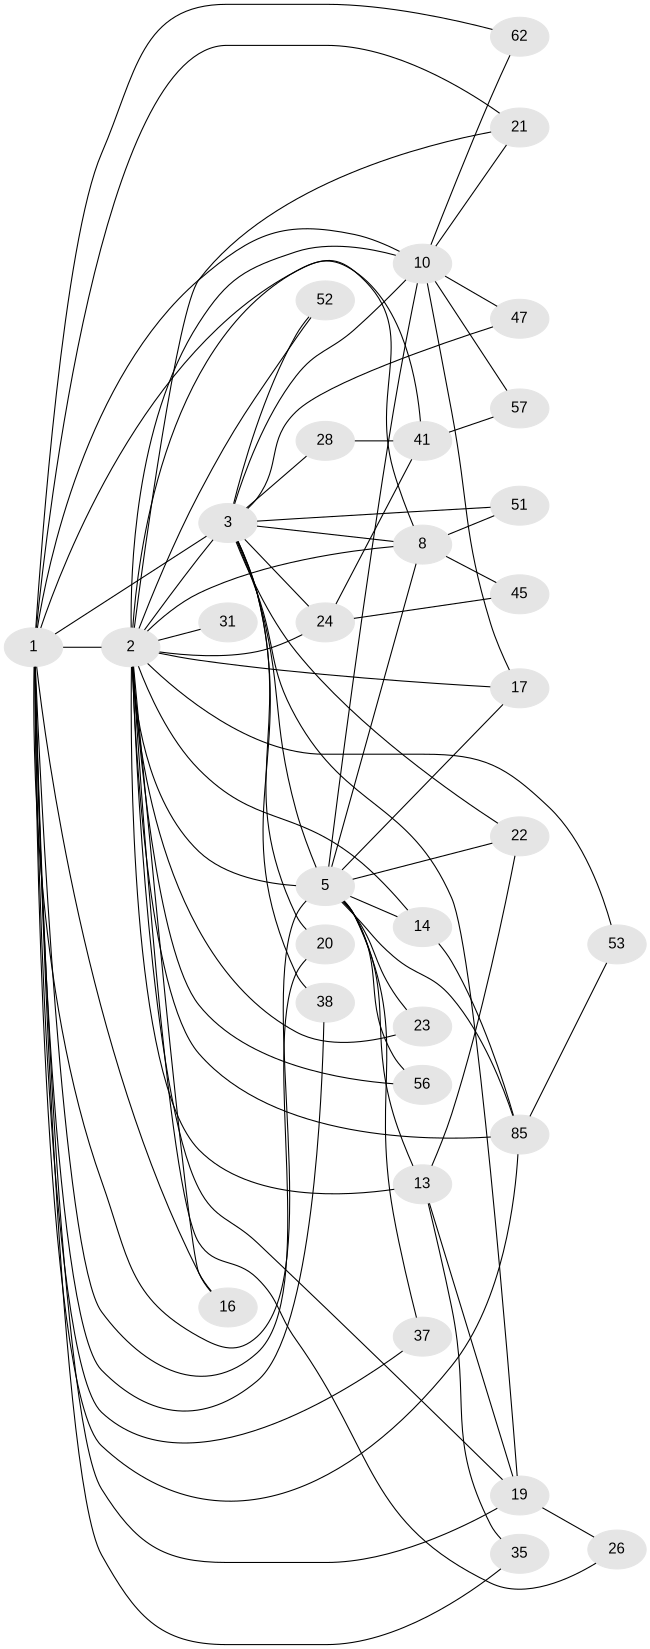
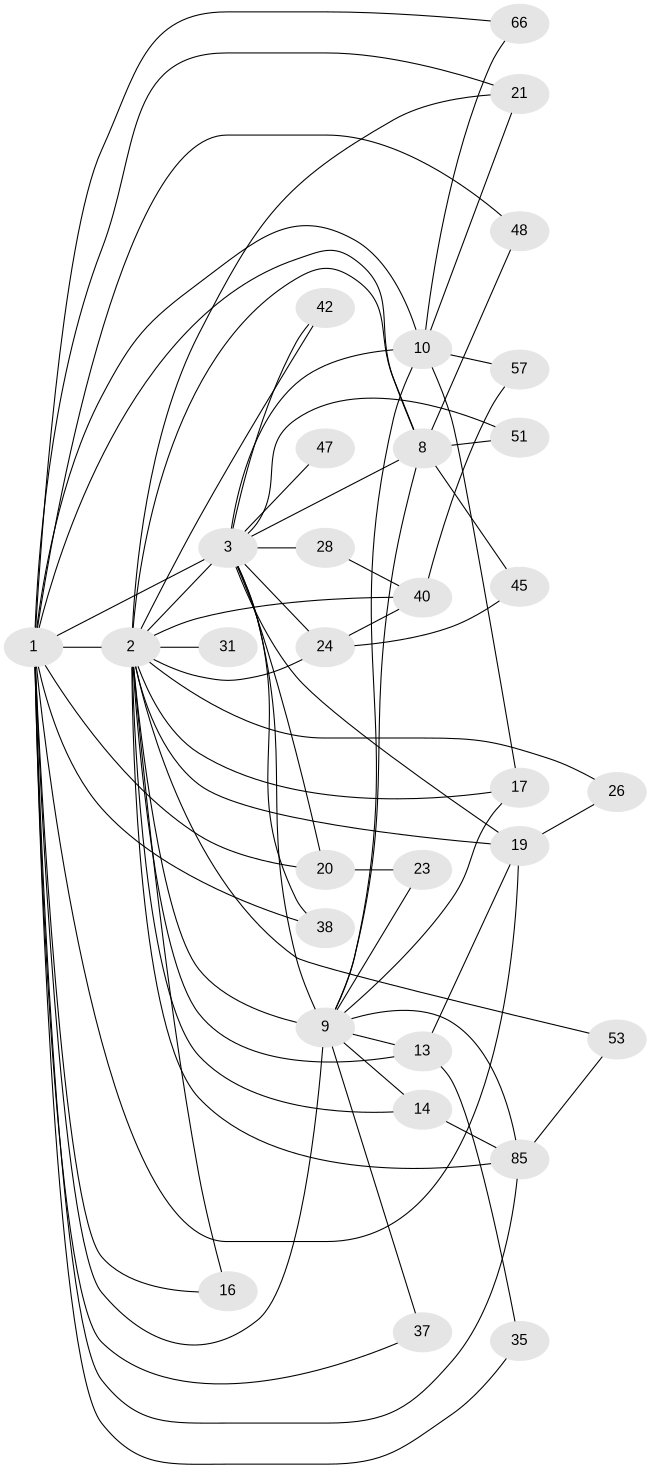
node "62": label "62" -> "66"
node "48": added
edge "10" -- "47": removed
node "52": label "52" -> "42"
edge "10" -- "2": removed
node "41": label "41" -> "40"
node "22": removed
node "5": label "5" -> "9"
edge "2" -- "23": now "20" -- "23"
node "56": removed
